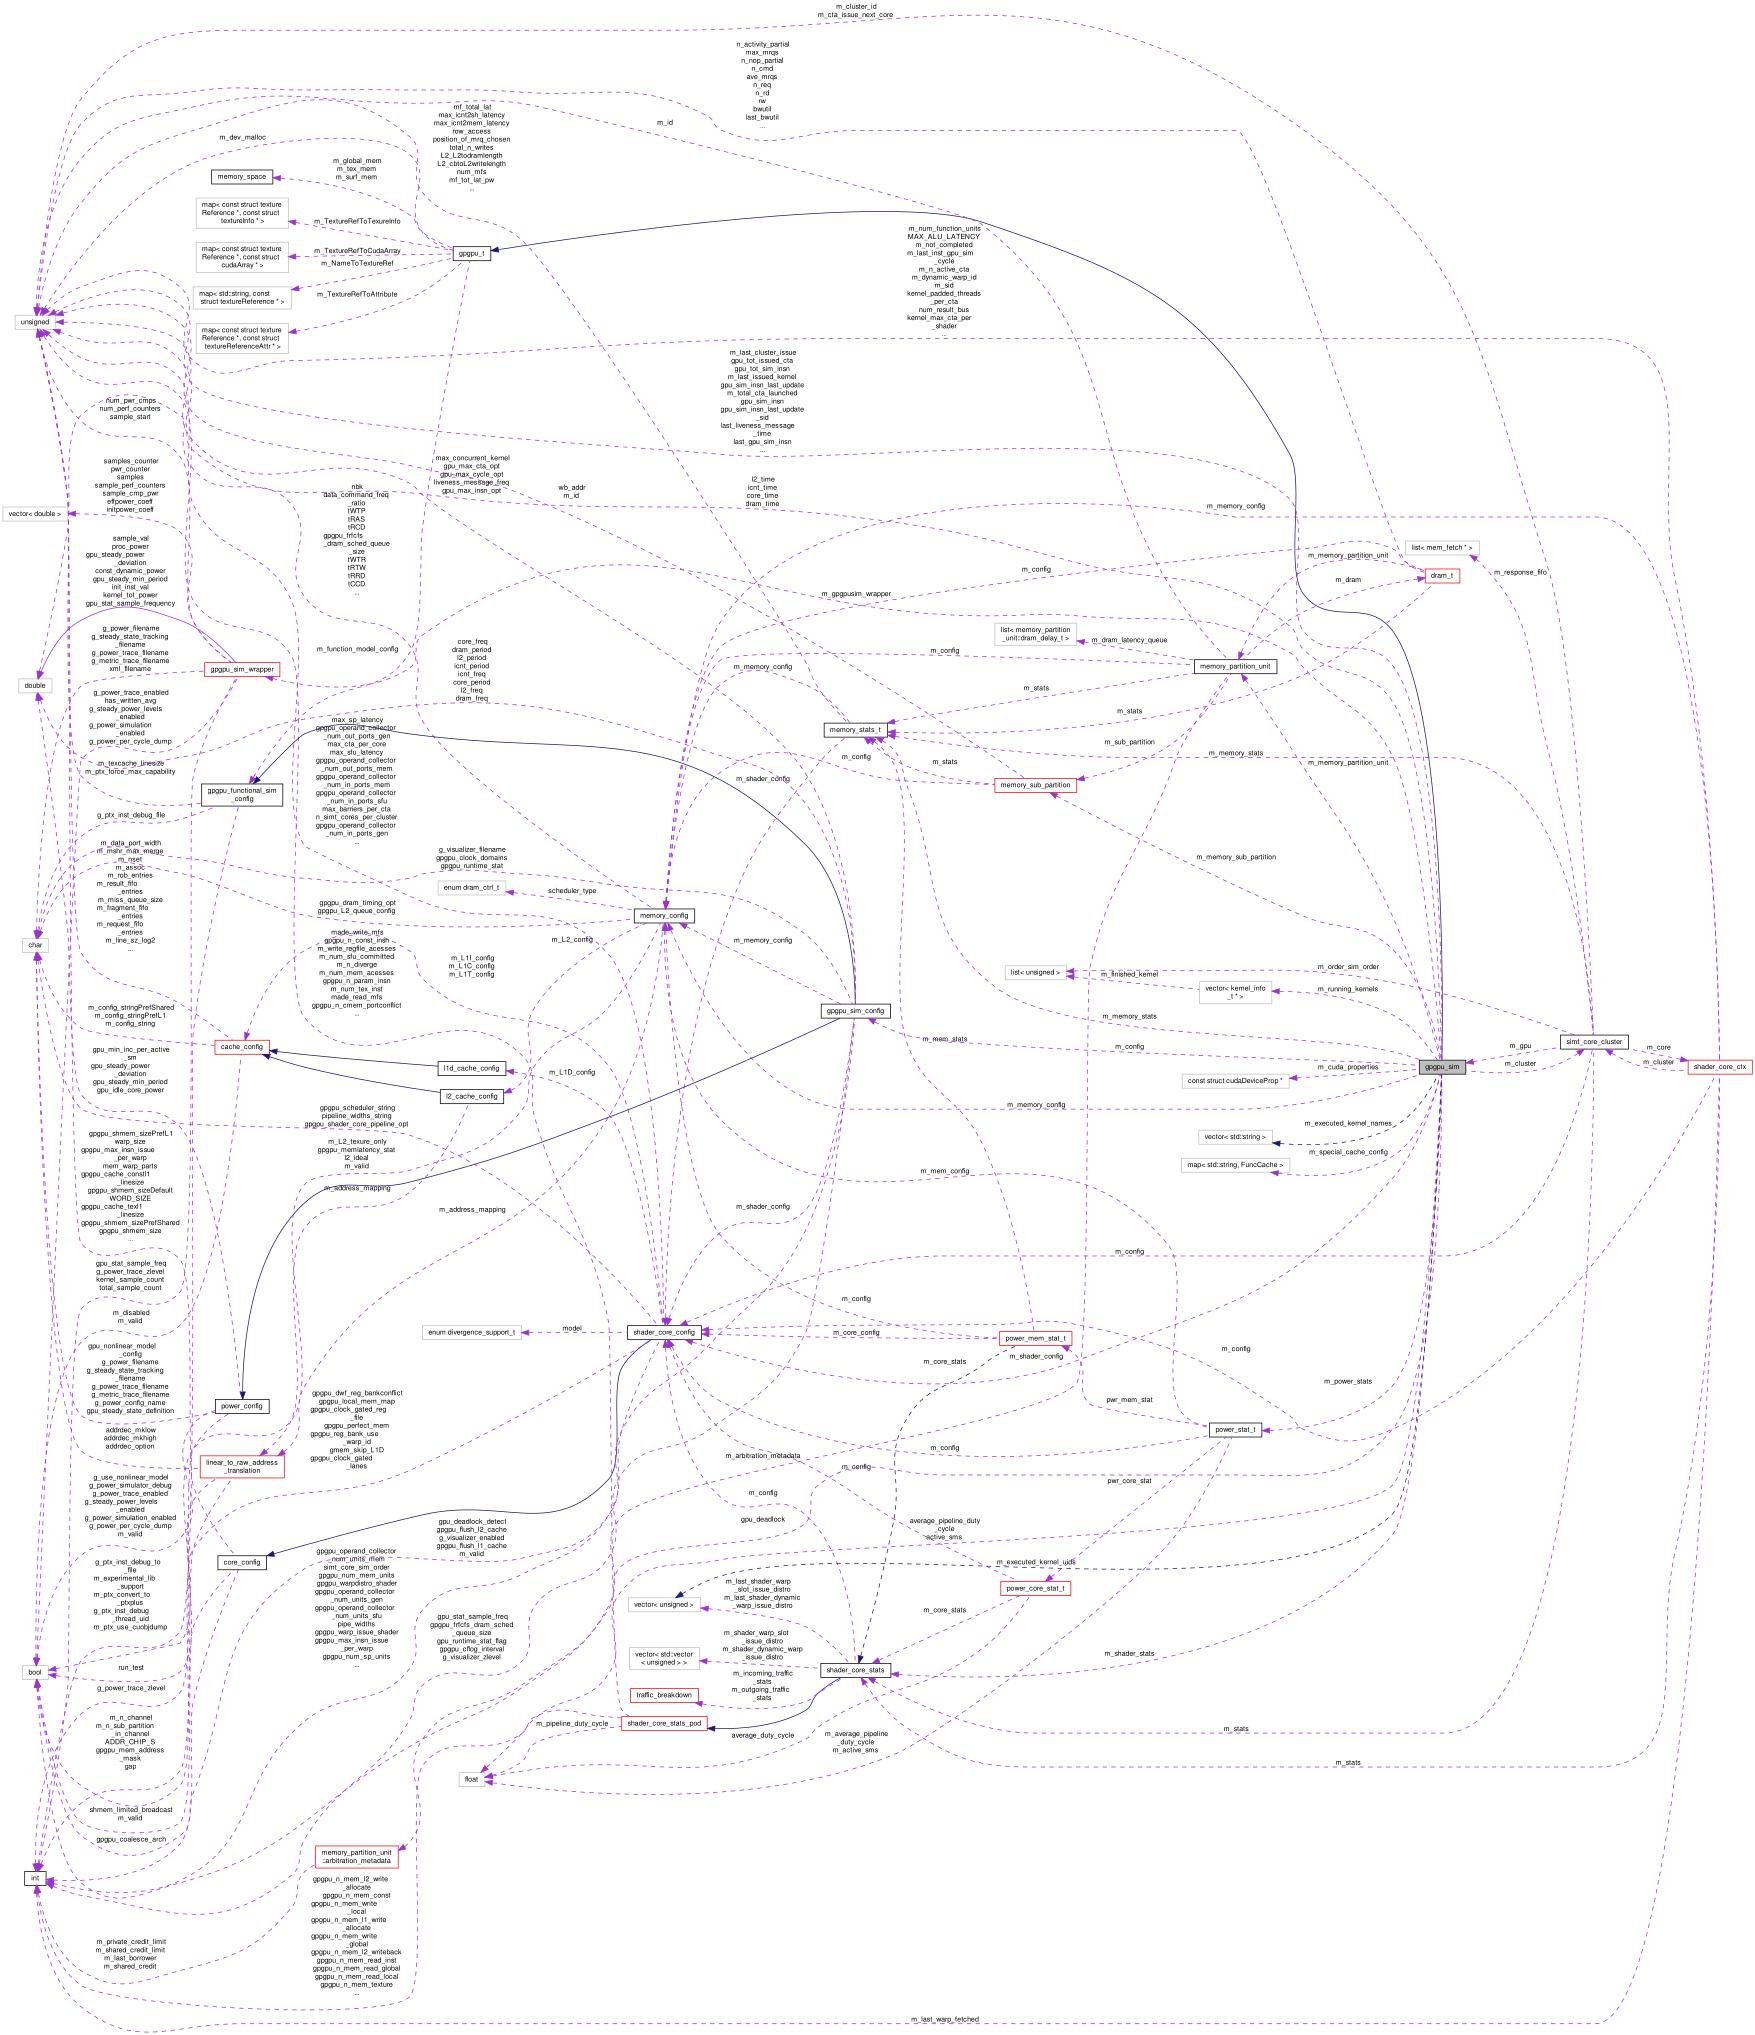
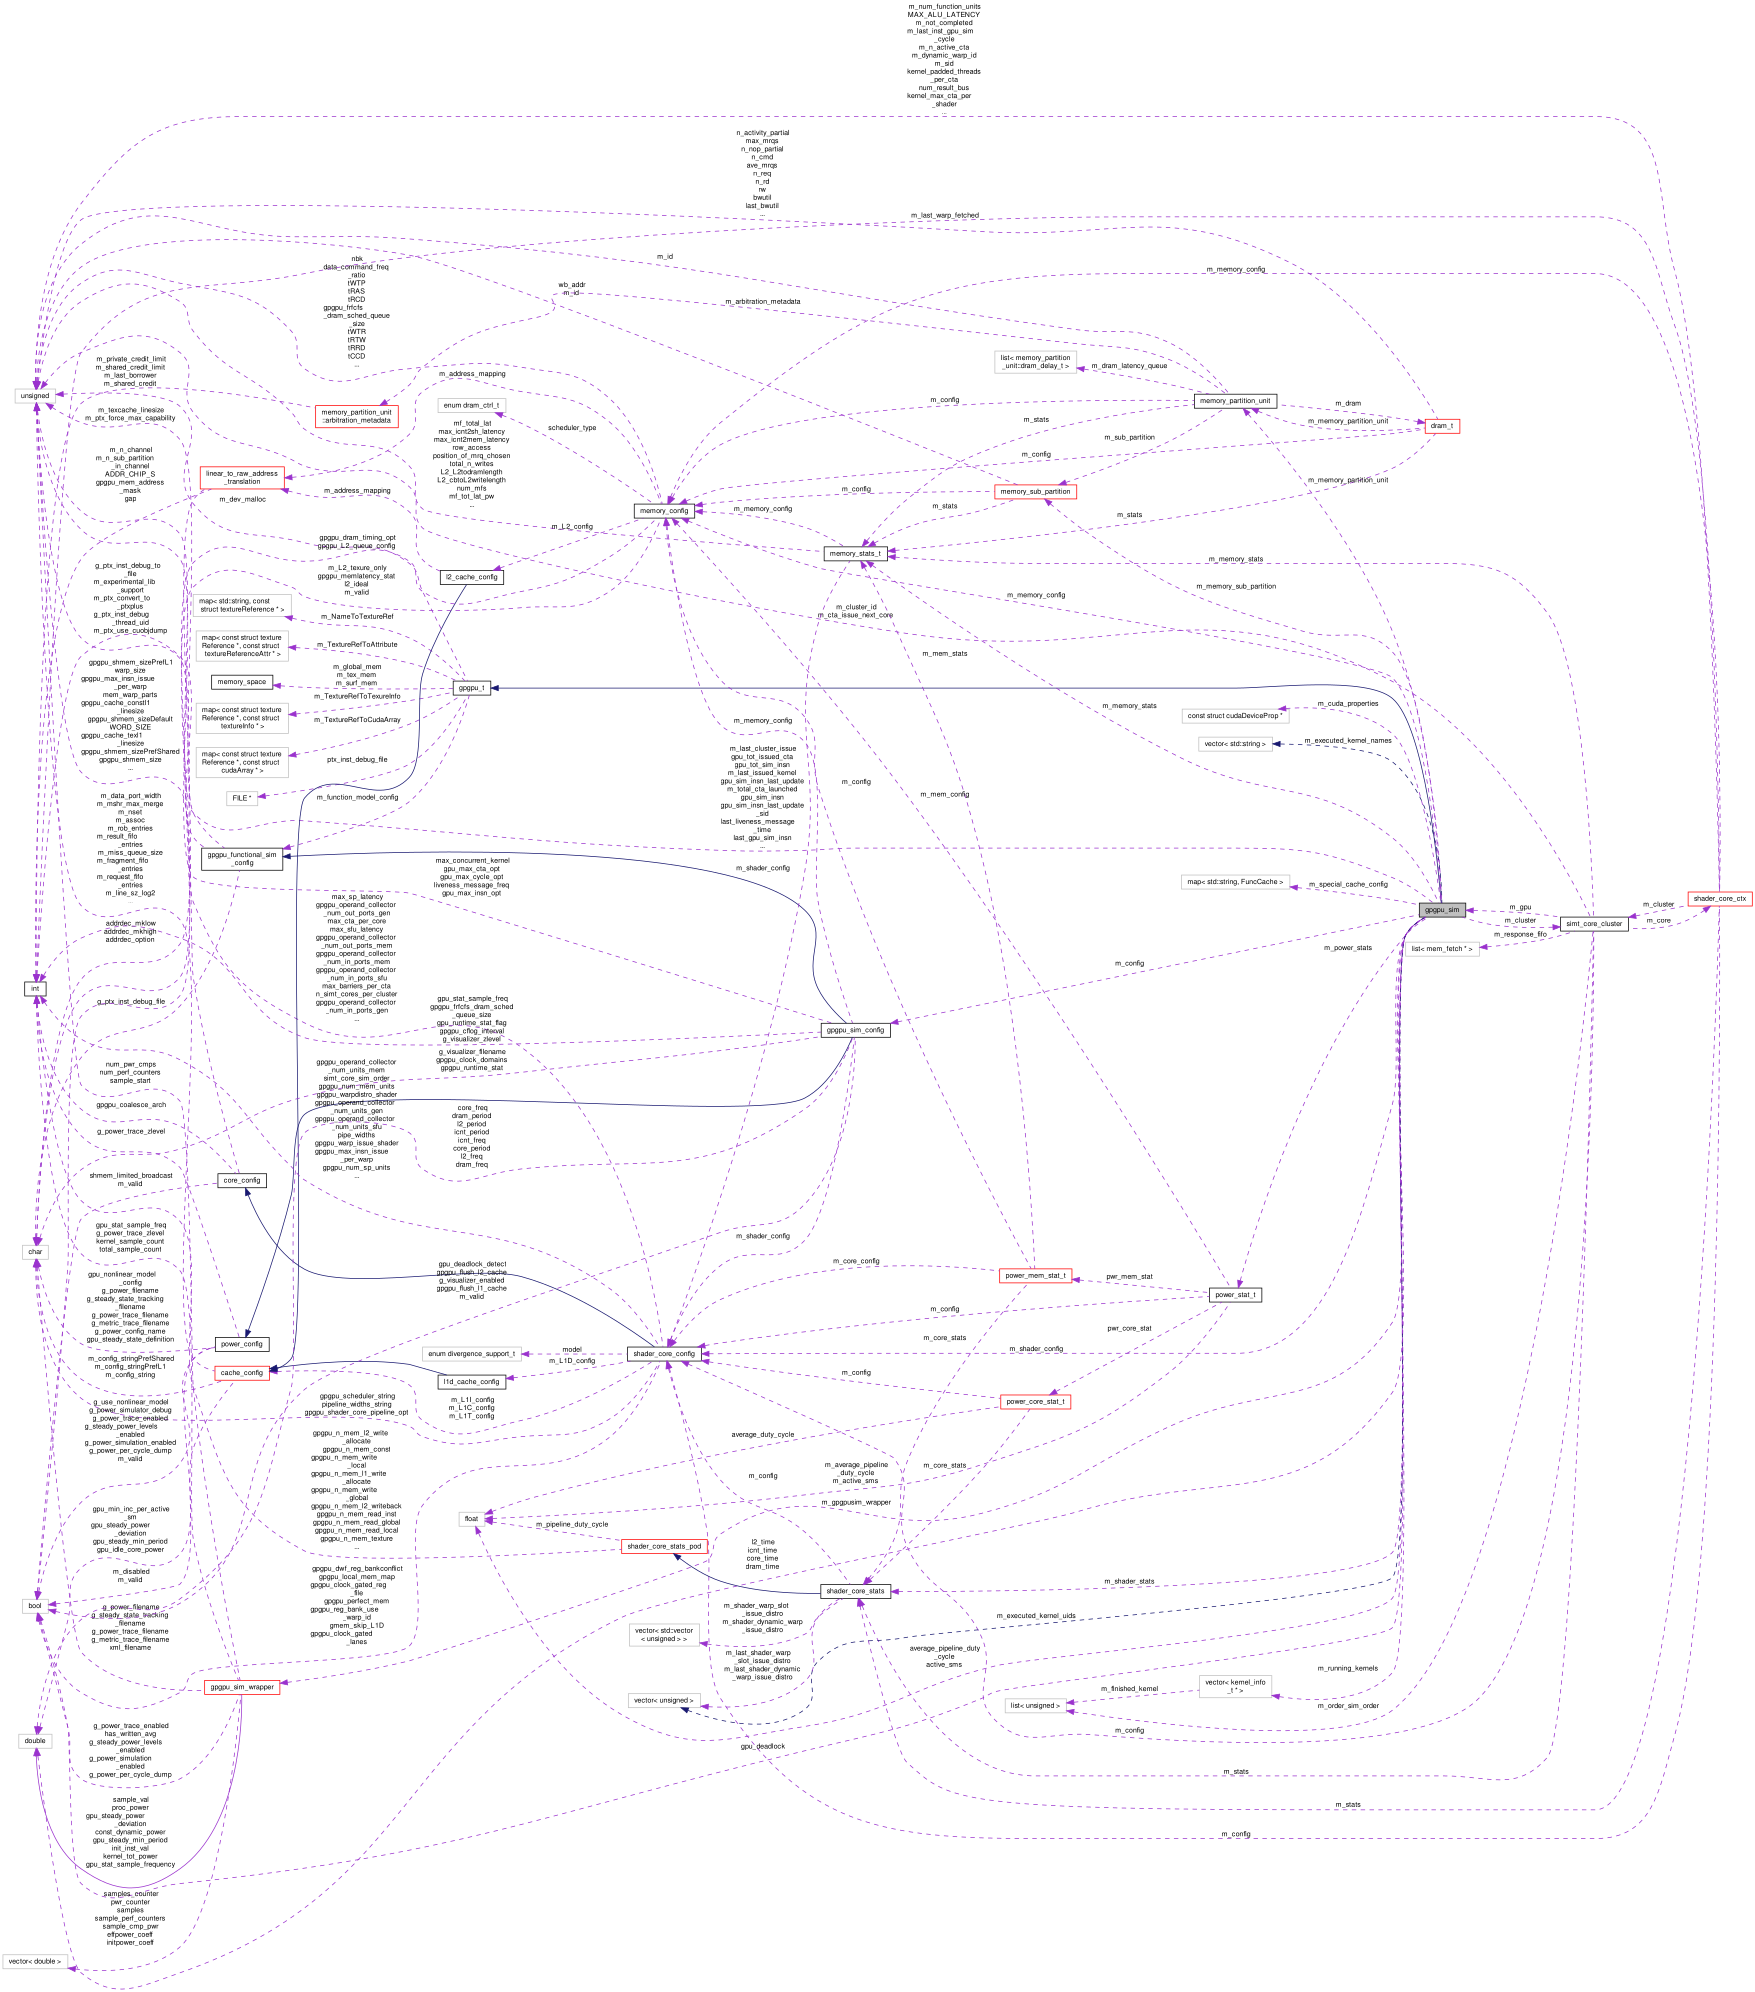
node "FILE *": added
edge "shader_core_stats_pod" -> "unsigned": removed, label "made_write_mfs gpgpu_n_const_insn m_write_regfile_acesses m_num_sfu_committed m_n_diverge m_num_mem_acesses gpgpu_n_param_insn m_num_tex_inst made_read_mfs gpgpu_n_cmem_portconflict ..."
edge "power_mem_stat_t" -> "shader_core_stats": color midnightblue -> darkorchid3
edge "linear_to_raw_address _translation" -> "bool": removed, label "run_test"
node "traffic_breakdown": removed
